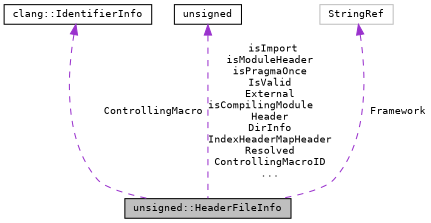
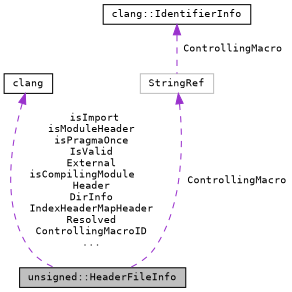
node "unsigned": label "unsigned" -> "clang"
edge "unsigned::HeaderFileInfo" -> "StringRef": label " Framework" -> " ControllingMacro"
edge "unsigned::HeaderFileInfo" -> "clang::IdentifierInfo": now "StringRef" -> "clang::IdentifierInfo"
